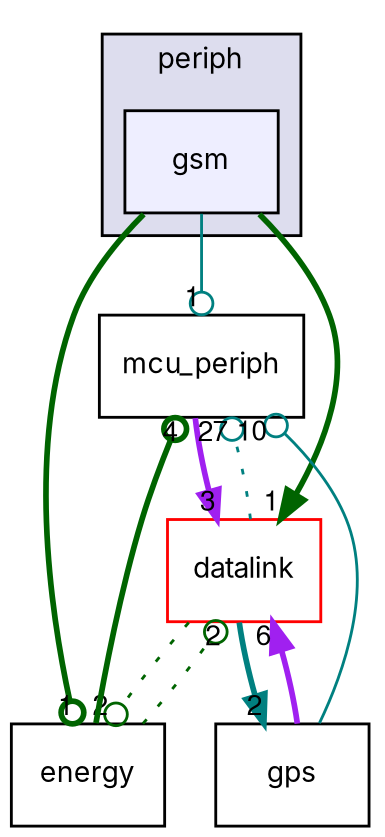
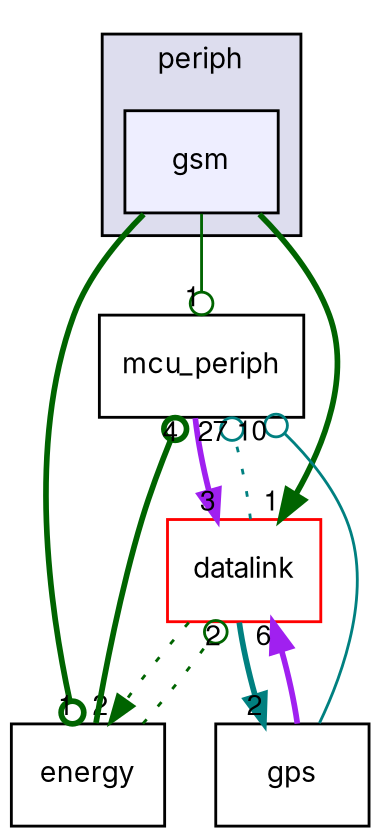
edge "gsm" -> "mcu_periph": color teal -> darkgreen
edge "datalink" -> "energy": arrowhead odot -> normal
